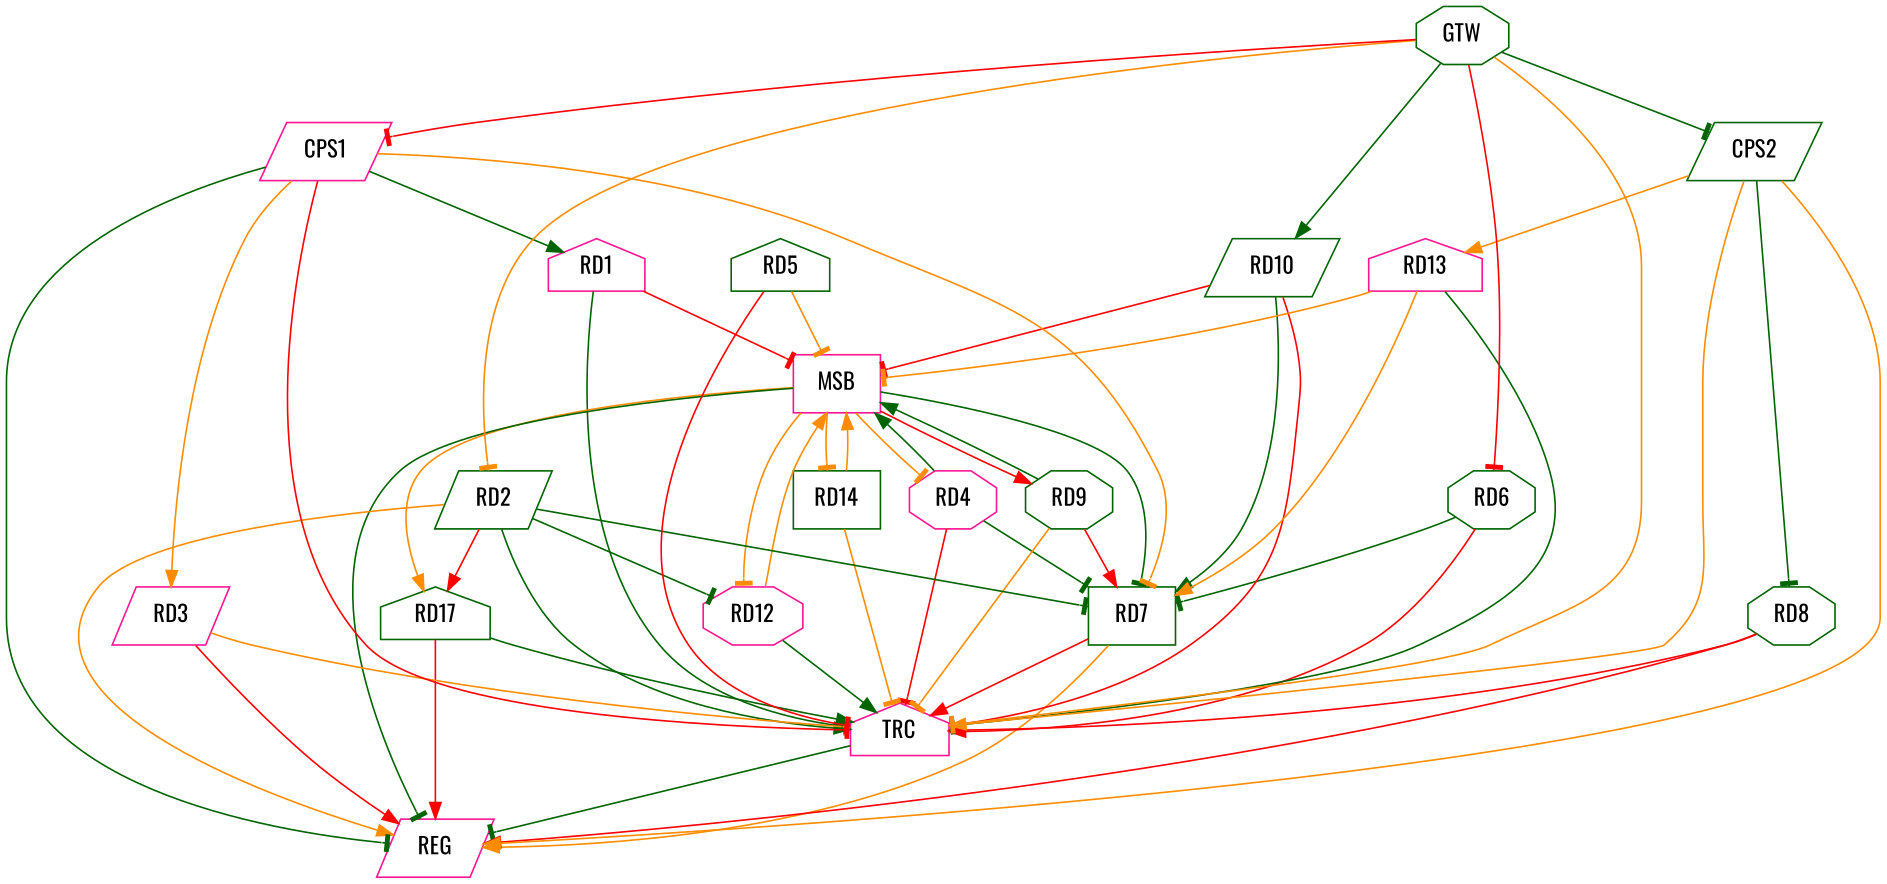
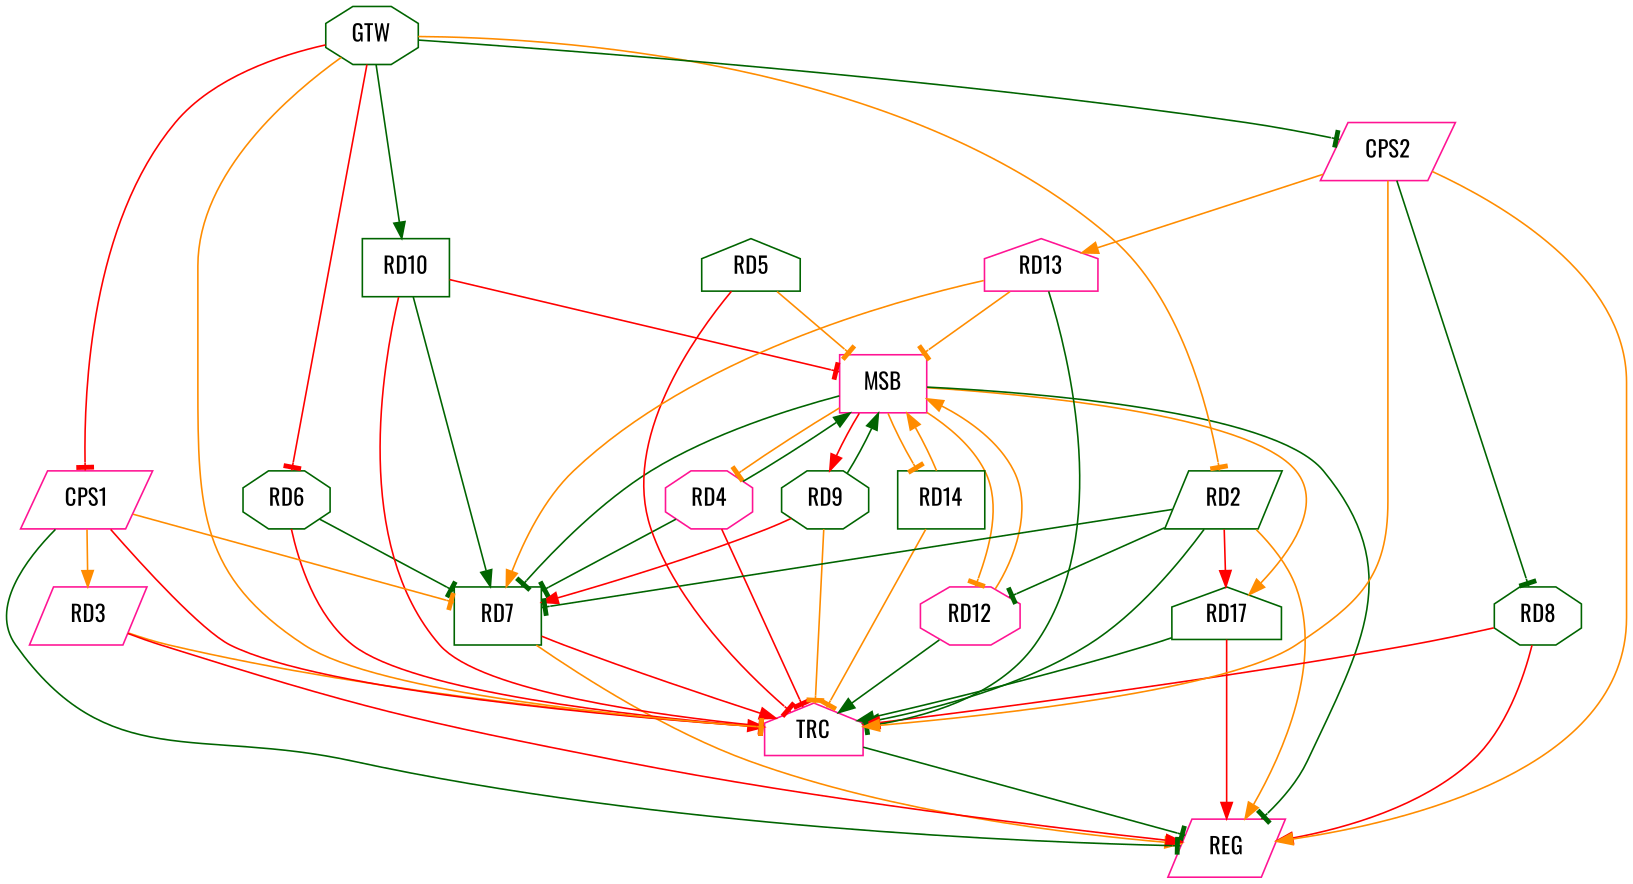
node "CPS2": color darkgreen -> deeppink
node "RD1": removed
node "RD10": shape parallelogram -> box
